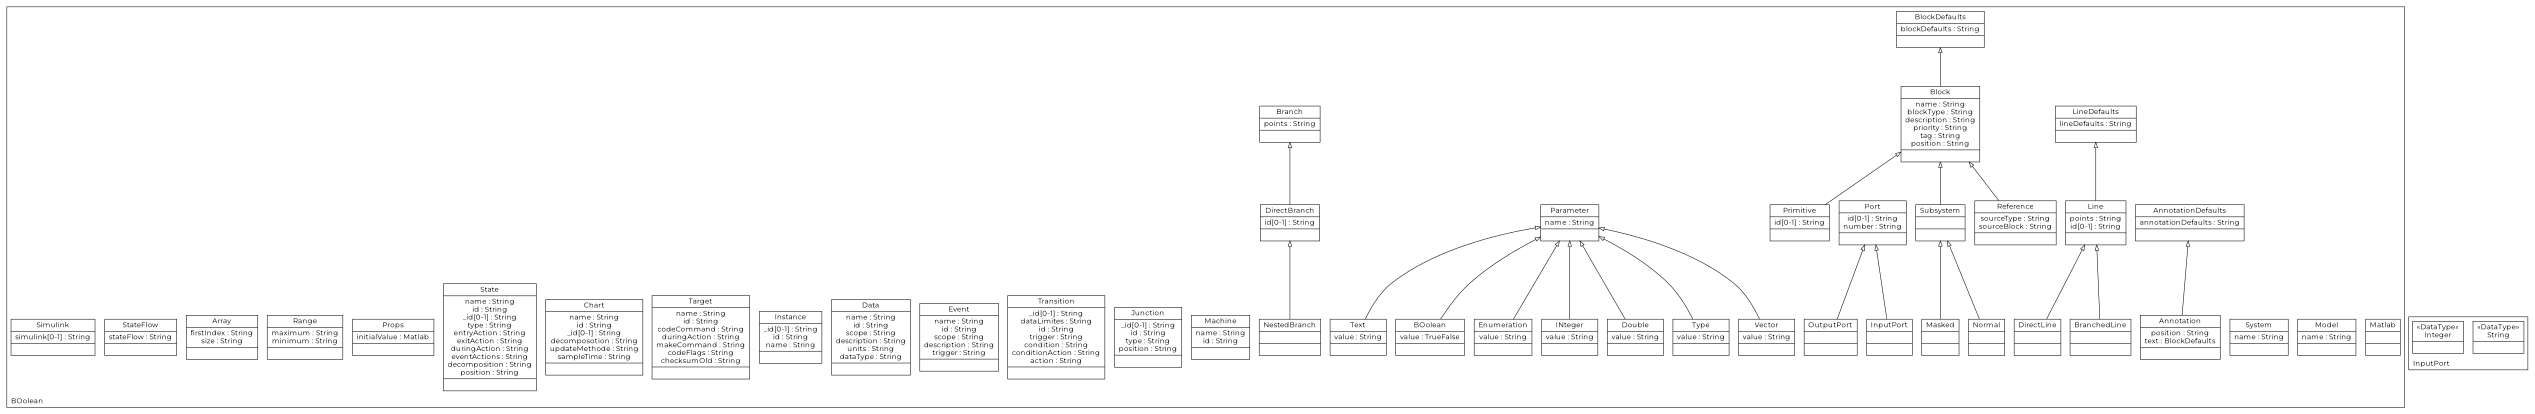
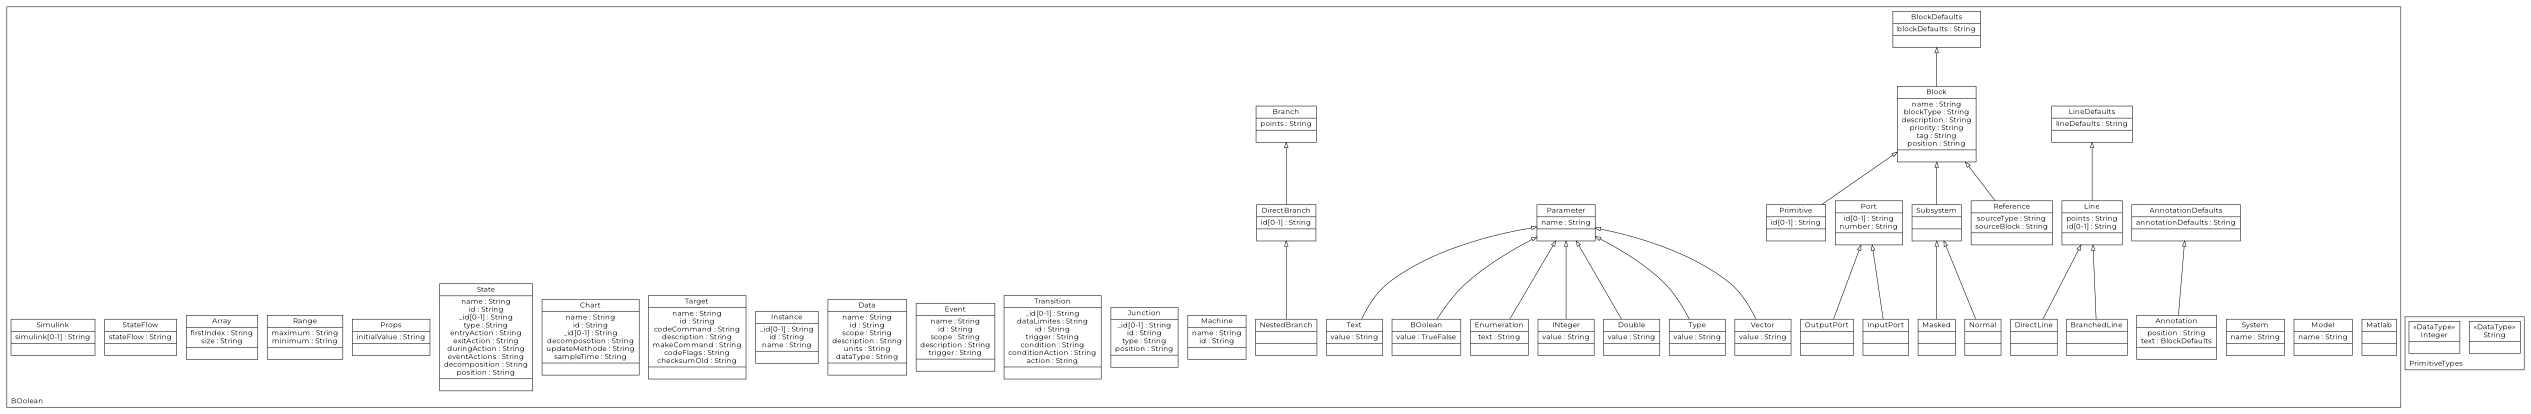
node "Props": text "initialValue : Matlab" -> "initialValue : String"
node "Target": text "duringAction : String" -> "description : String"
node "Enumeration": text "value : String" -> "text : String"
cluster "InputPort": label "InputPort" -> "PrimitiveTypes"
